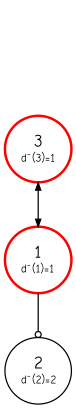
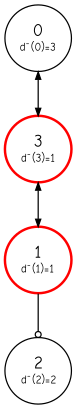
node "0": added
